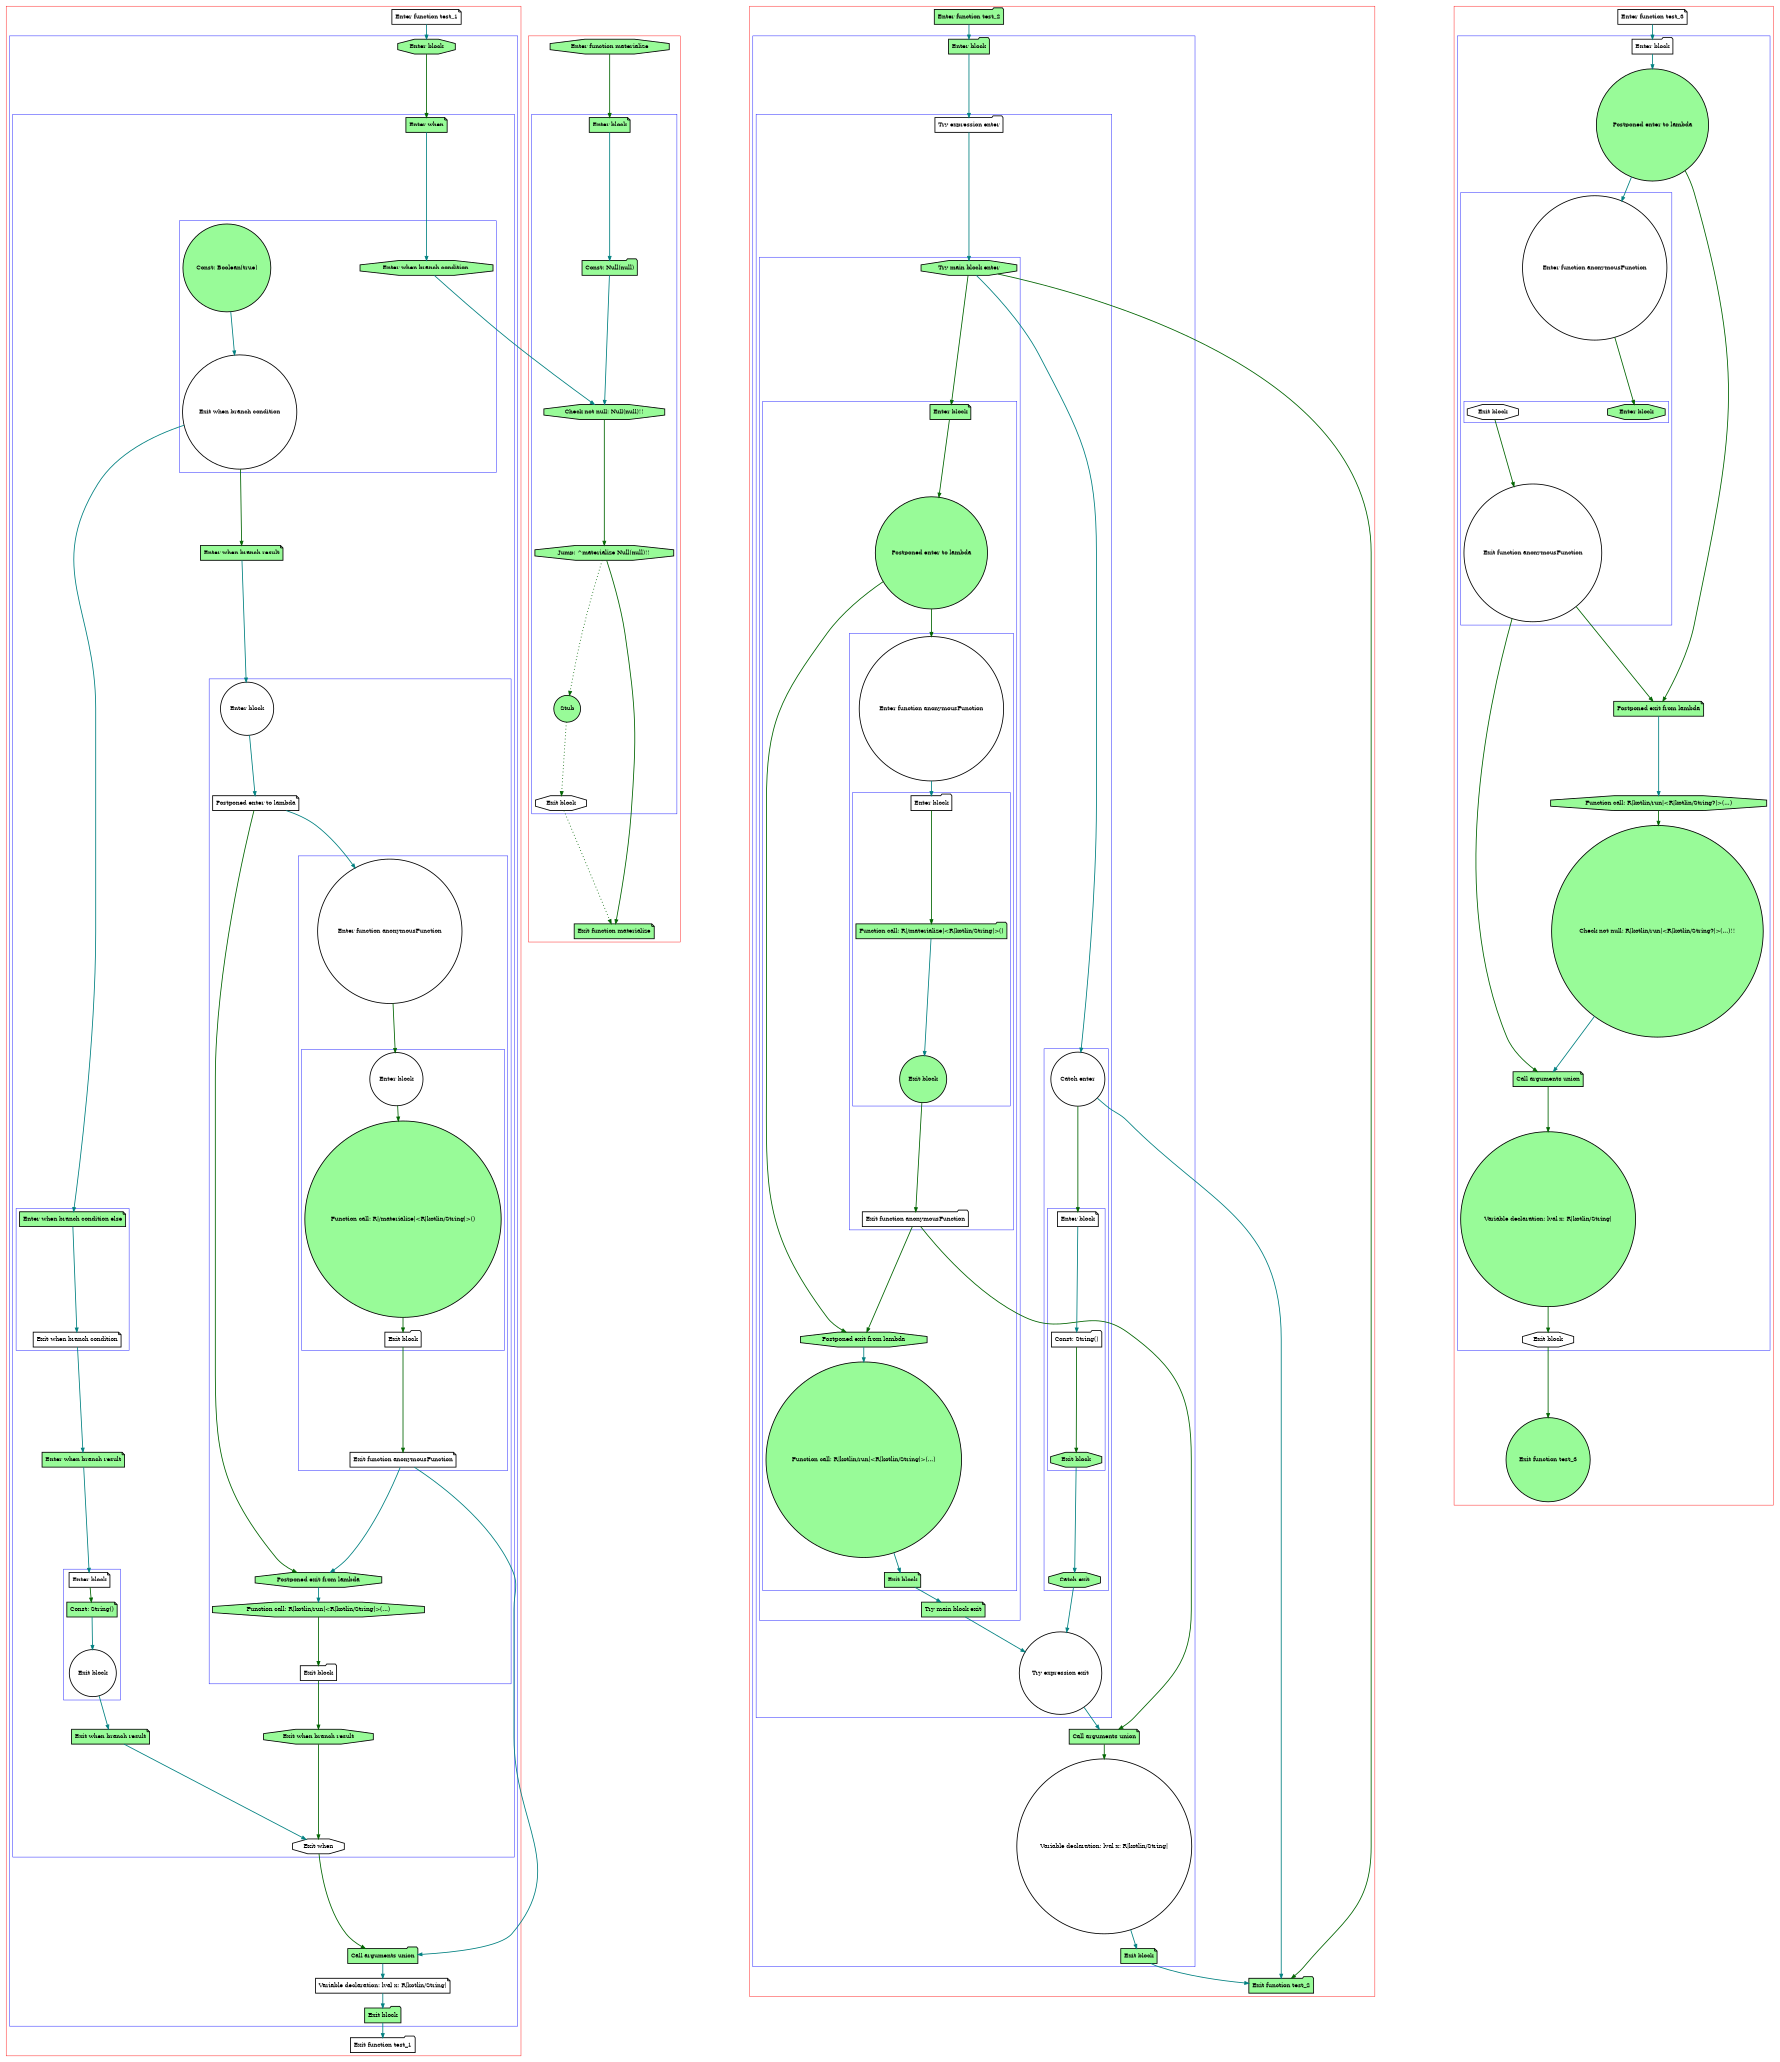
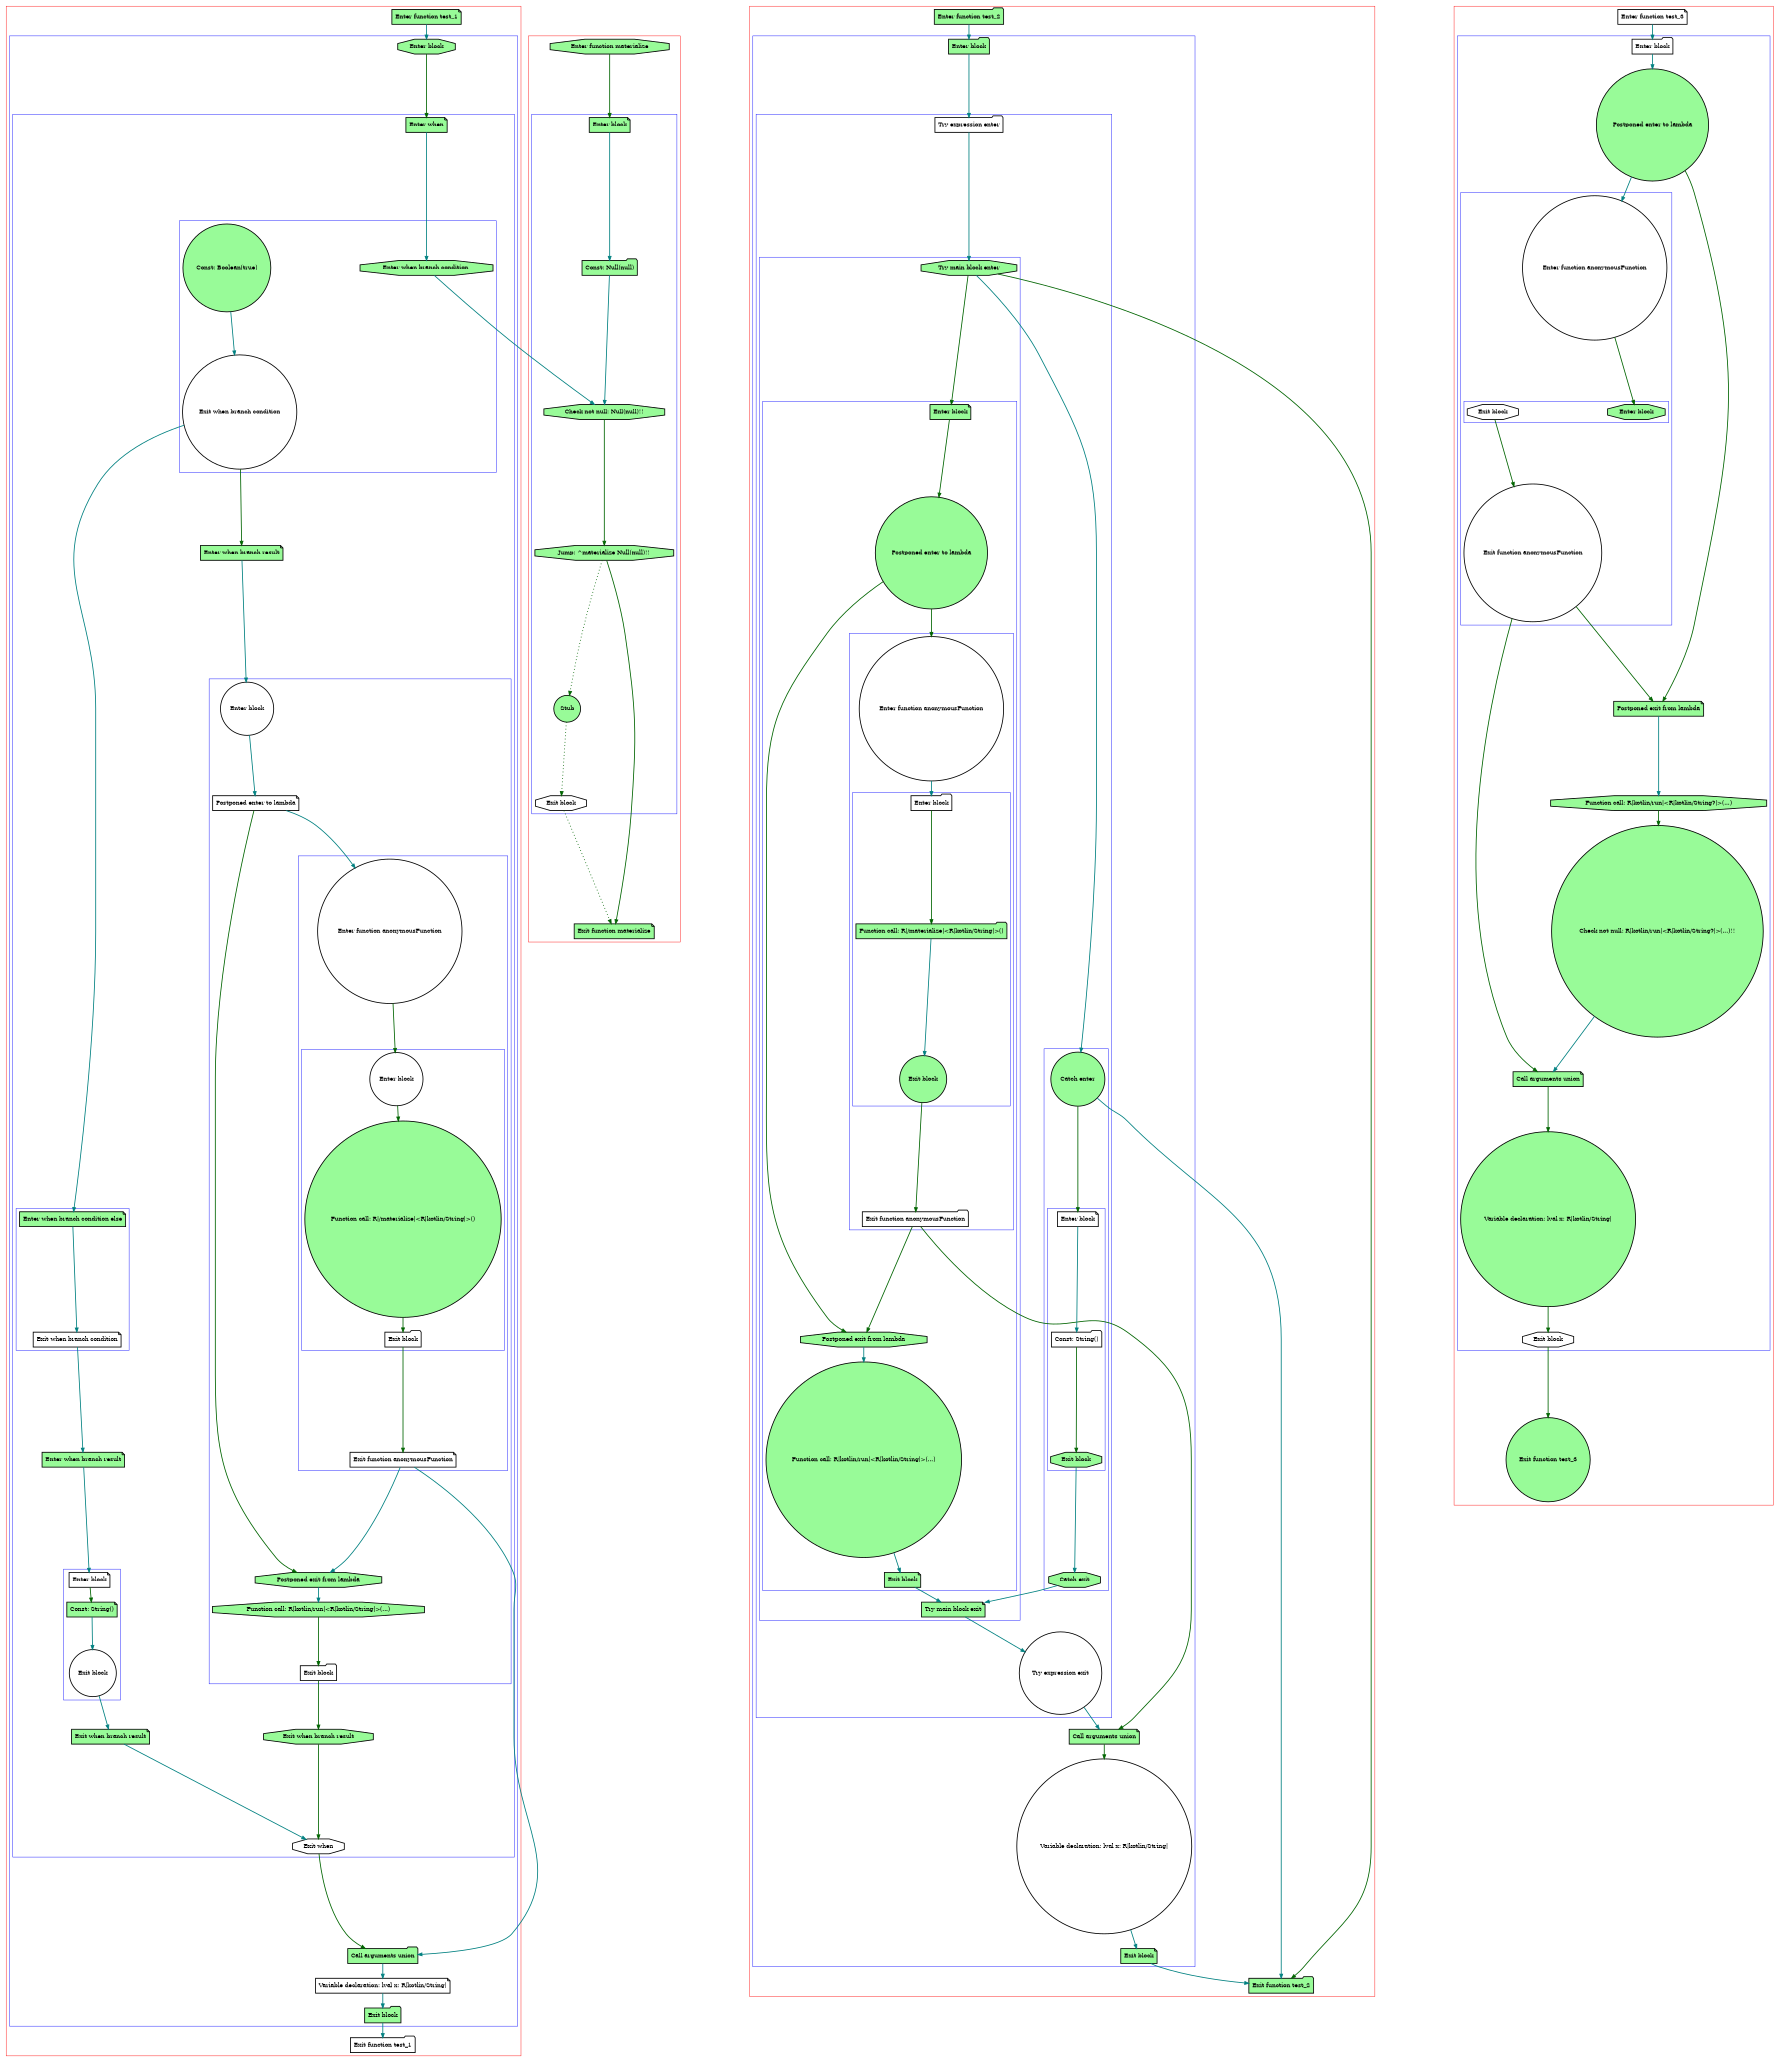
node "Enter function test_1": fillcolor white -> palegreen
node "Catch enter": fillcolor white -> palegreen
edge "Catch exit" -> "Try expression exit": now "Catch exit" -> "Try main block exit"
